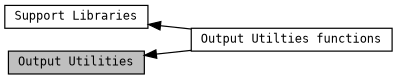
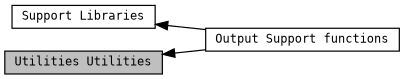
node "Output Utilties functions": label "Output Utilties functions" -> "Output Support functions"
node "Output Utilities": label "Output Utilities" -> "Utilities Utilities"
